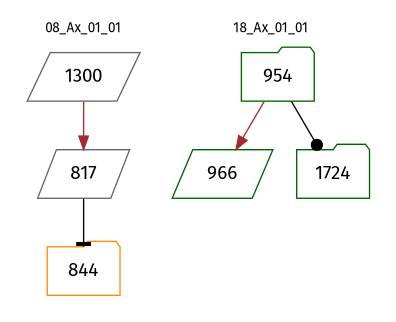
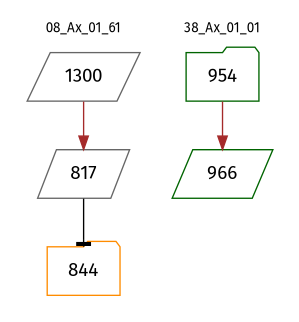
cluster "08_Ax_01_01": label "08_Ax_01_01" -> "08_Ax_01_61"
cluster "18_Ax_01_01": label "18_Ax_01_01" -> "38_Ax_01_01"
node "1724": removed
